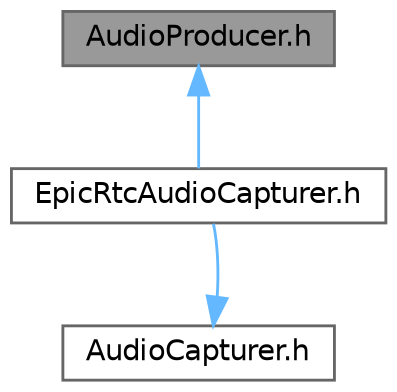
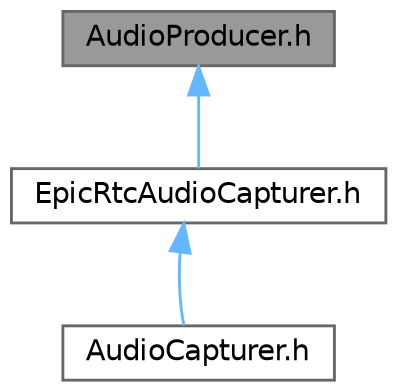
edge "EpicRtcAudioCapturer.h" -> "AudioCapturer.h": reversed
